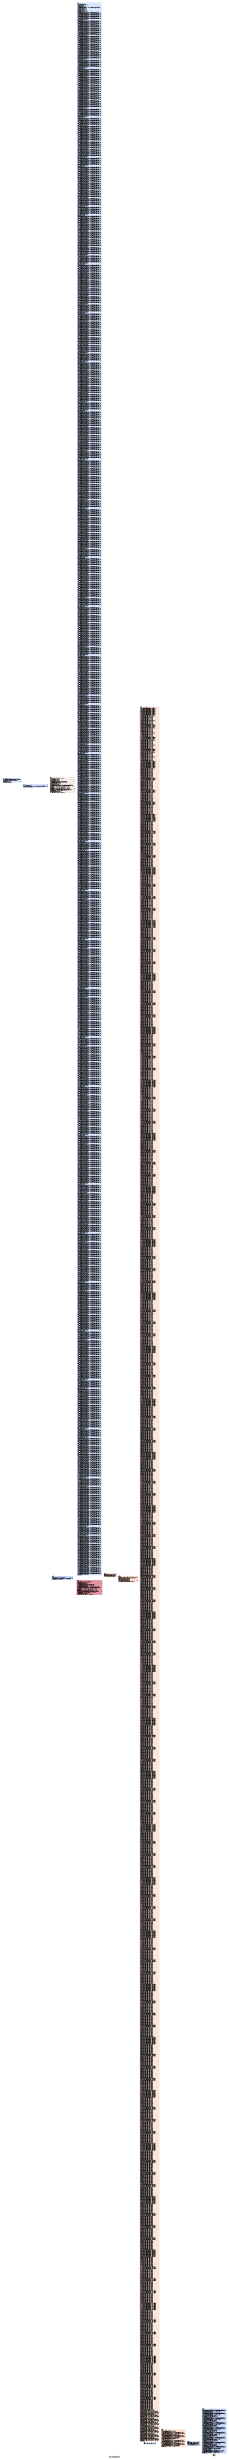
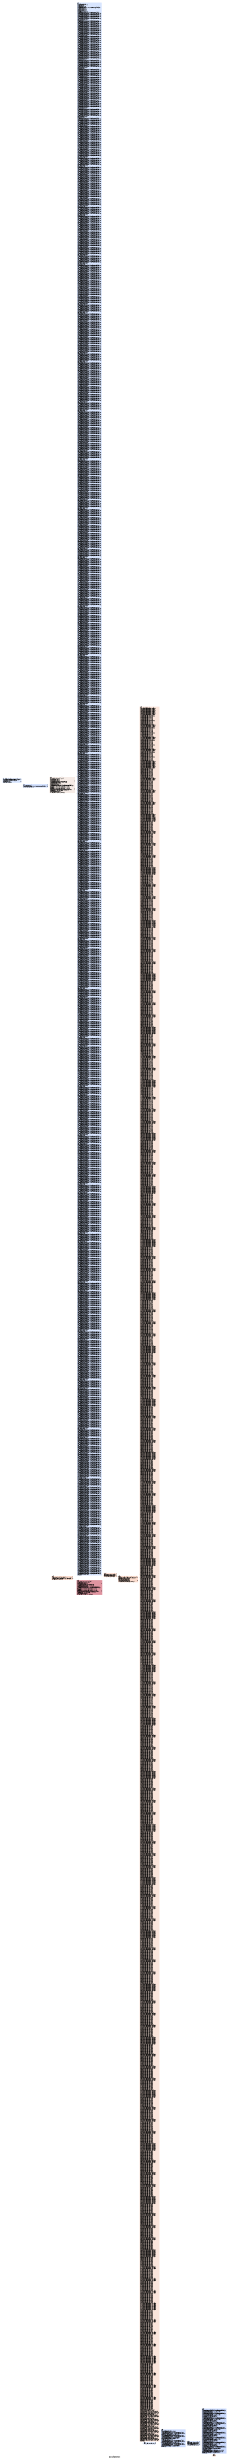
node "%1094:": fillcolor #8fb1fe70 -> #f7af9170
node "%1099:": fillcolor #f7af9170 -> #8fb1fe70
